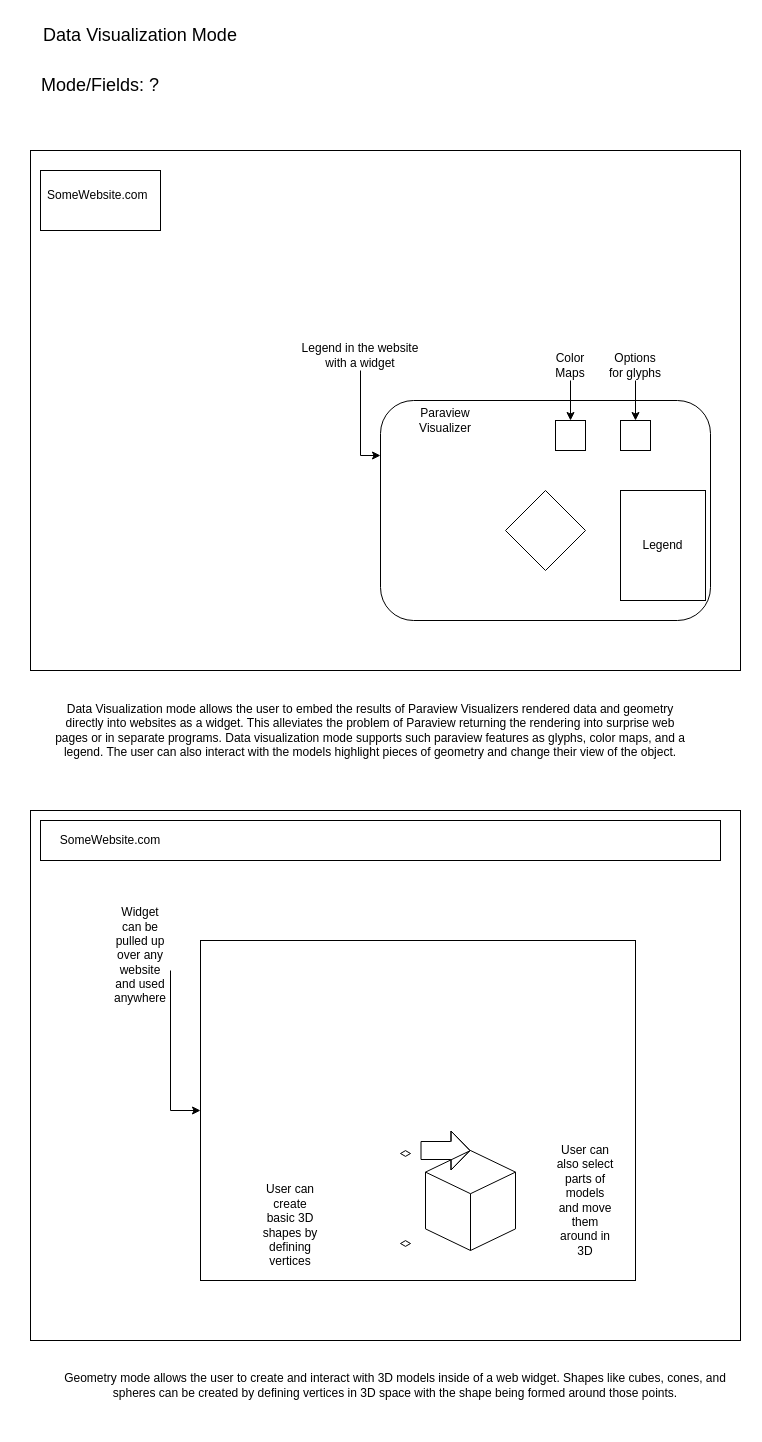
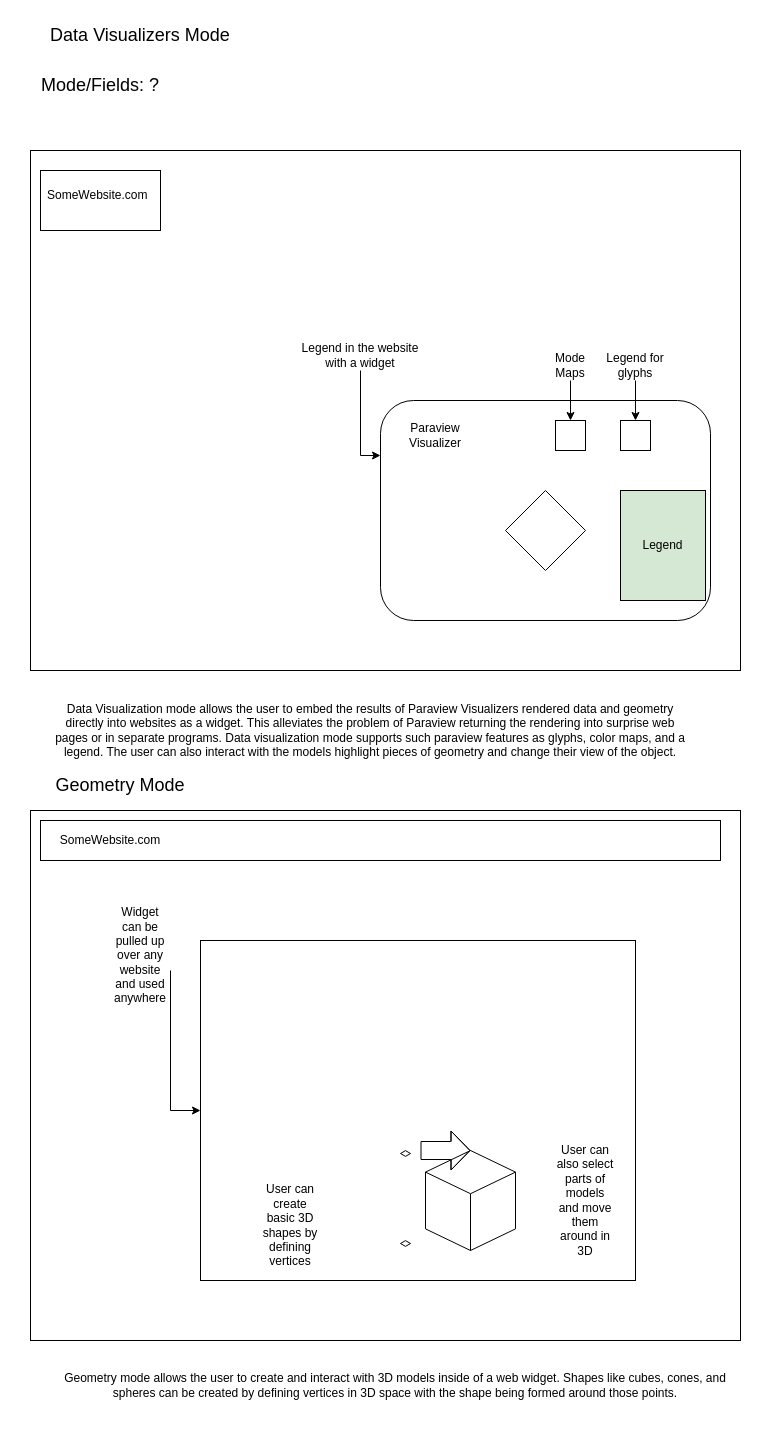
node "Data Visualization Mode": label "Data Visualization Mode" -> "Data Visualizers Mode"
node "Color Maps": label "Color Maps" -> "Mode Maps"
node "Options for glyphs": label "Options for glyphs" -> "Legend for glyphs"
node "Paraview Visualizer": moved (446, 421) -> (436, 436)
node "Legend": fillcolor #ffffff -> #d5e8d4
node "Geometry Mode": added
